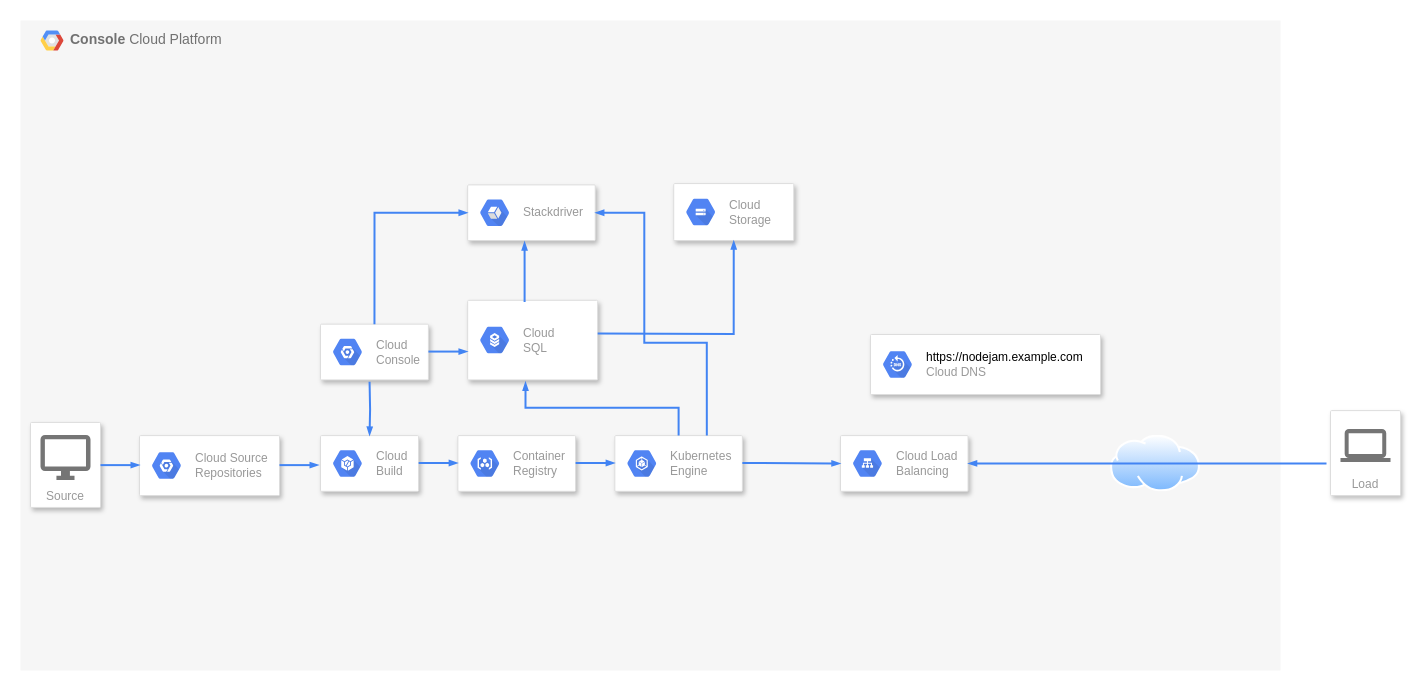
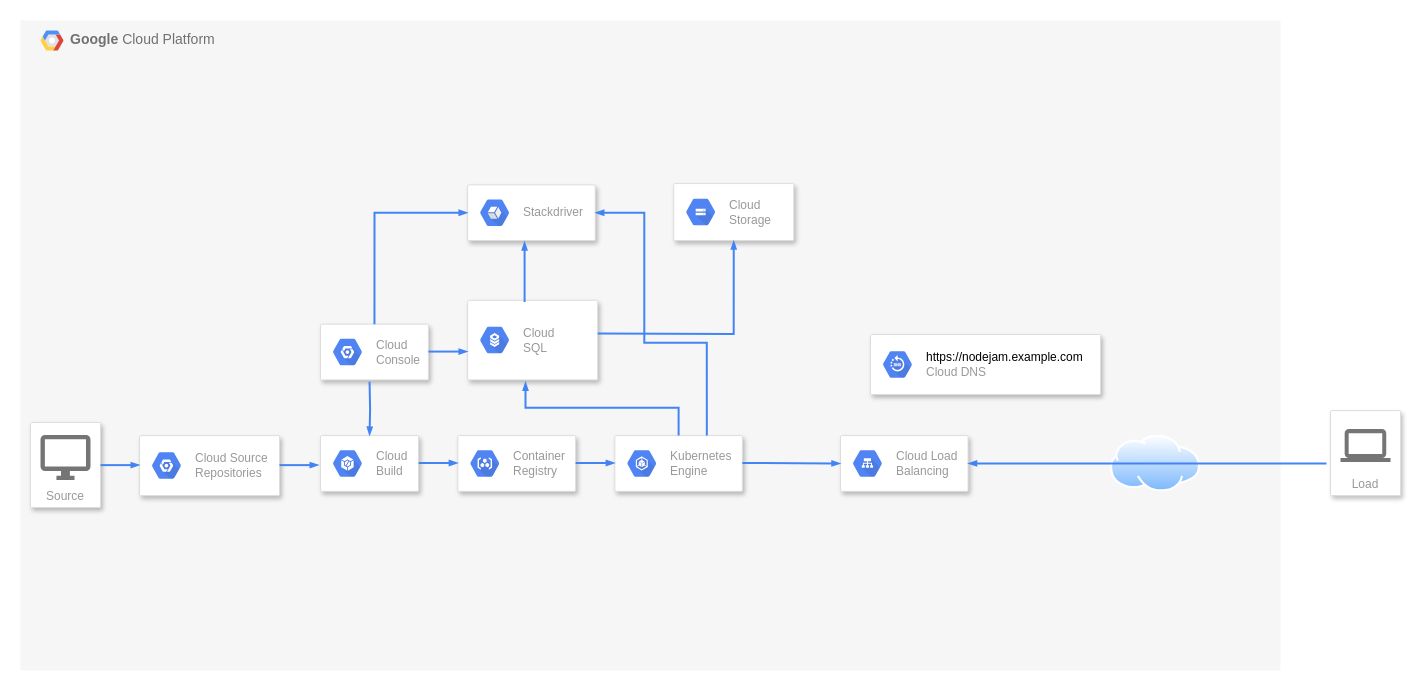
node "Console Cloud Platform": label "Console Cloud Platform" -> "Google Cloud Platform"
